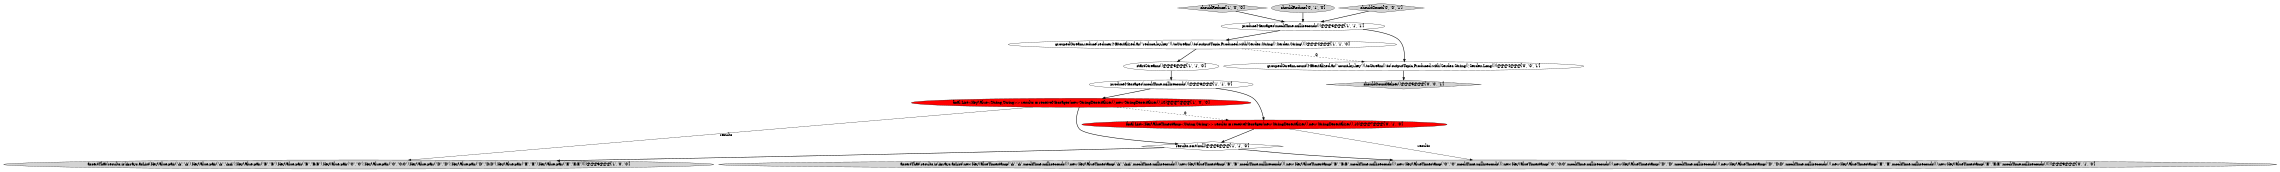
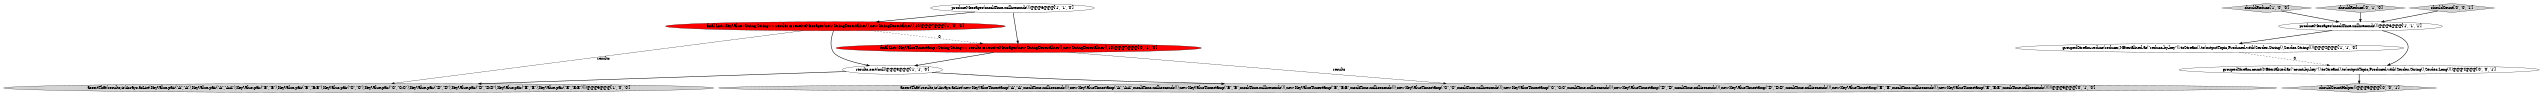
node "shouldReduce['0', '1', '0']": shape ellipse -> diamond
node "startStreams()@@@5@@@['1', '1', '0']": removed
node "results.sort(null)@@@8@@@['1', '1', '0']": shape diamond -> ellipse
